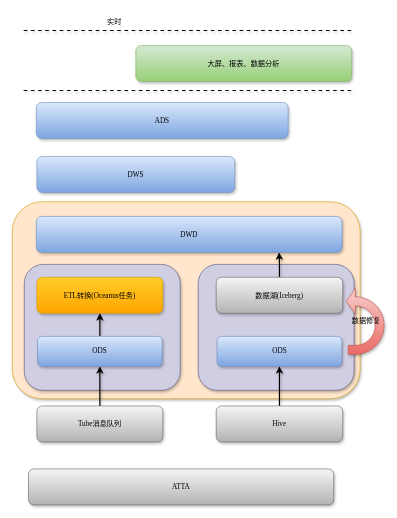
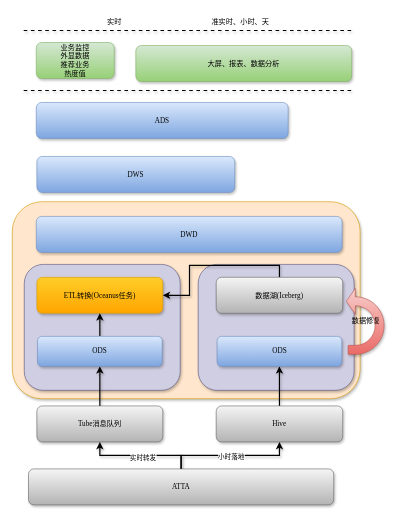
node "准实时、小时、天": added
node "业务监控 外显数据 推荐业务 热度值": added
edge "数据湖(Iceberg)" -> "DWD": now "数据湖(Iceberg)" -> "ETL转换(Oceanus任务)"
edge "ATTA" -> "Tube消息队列": added, label "实时转发"
edge "ATTA" -> "Hive": added, label "小时落地"
